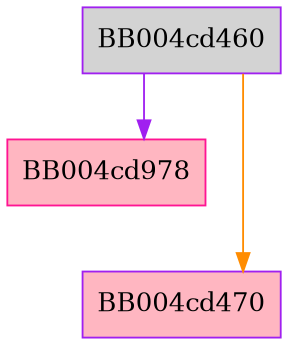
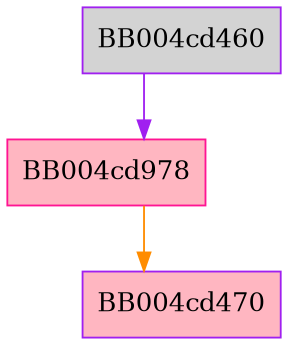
edge "BB004cd460" -> "BB004cd470": now "BB004cd978" -> "BB004cd470"
